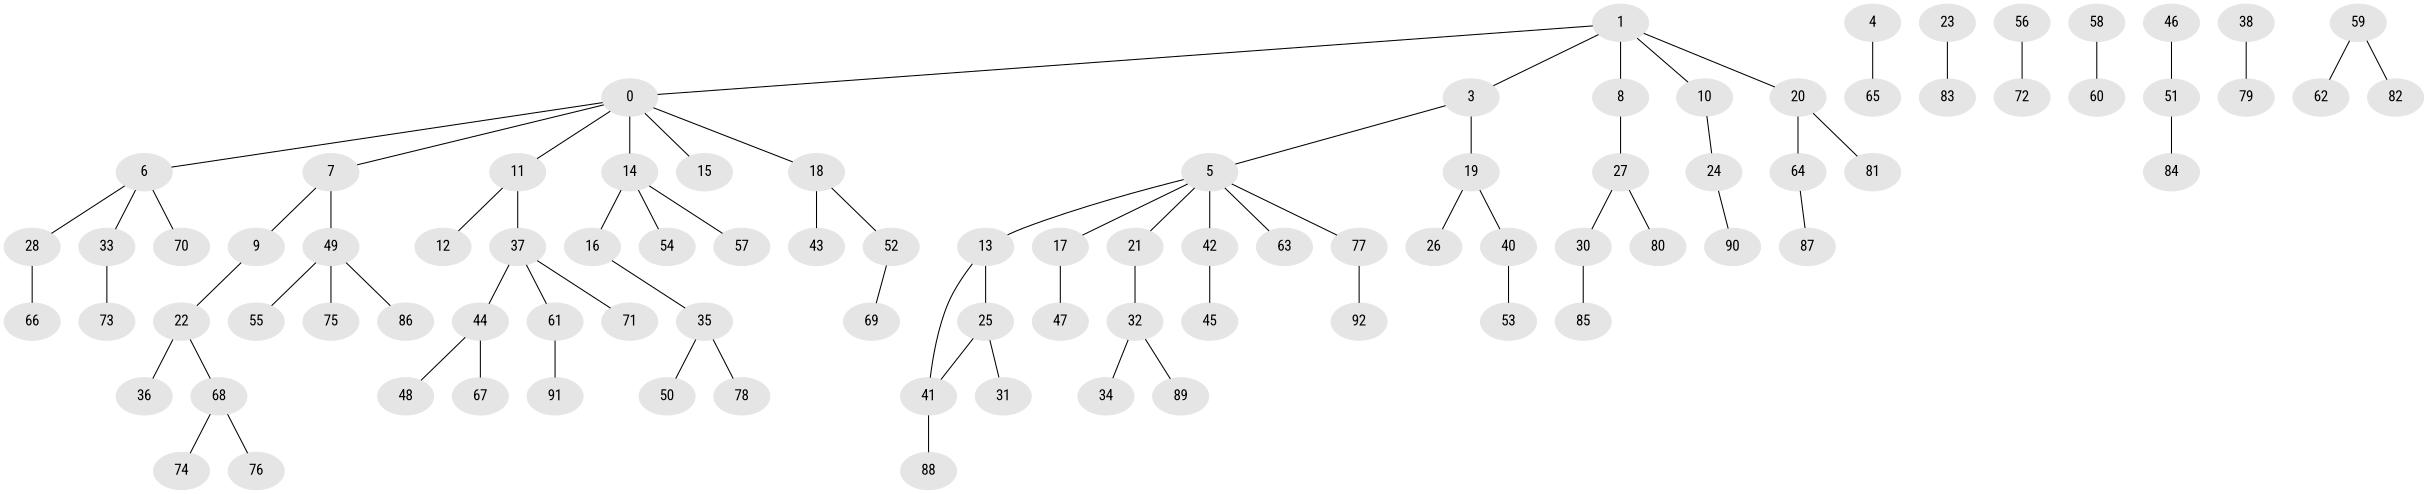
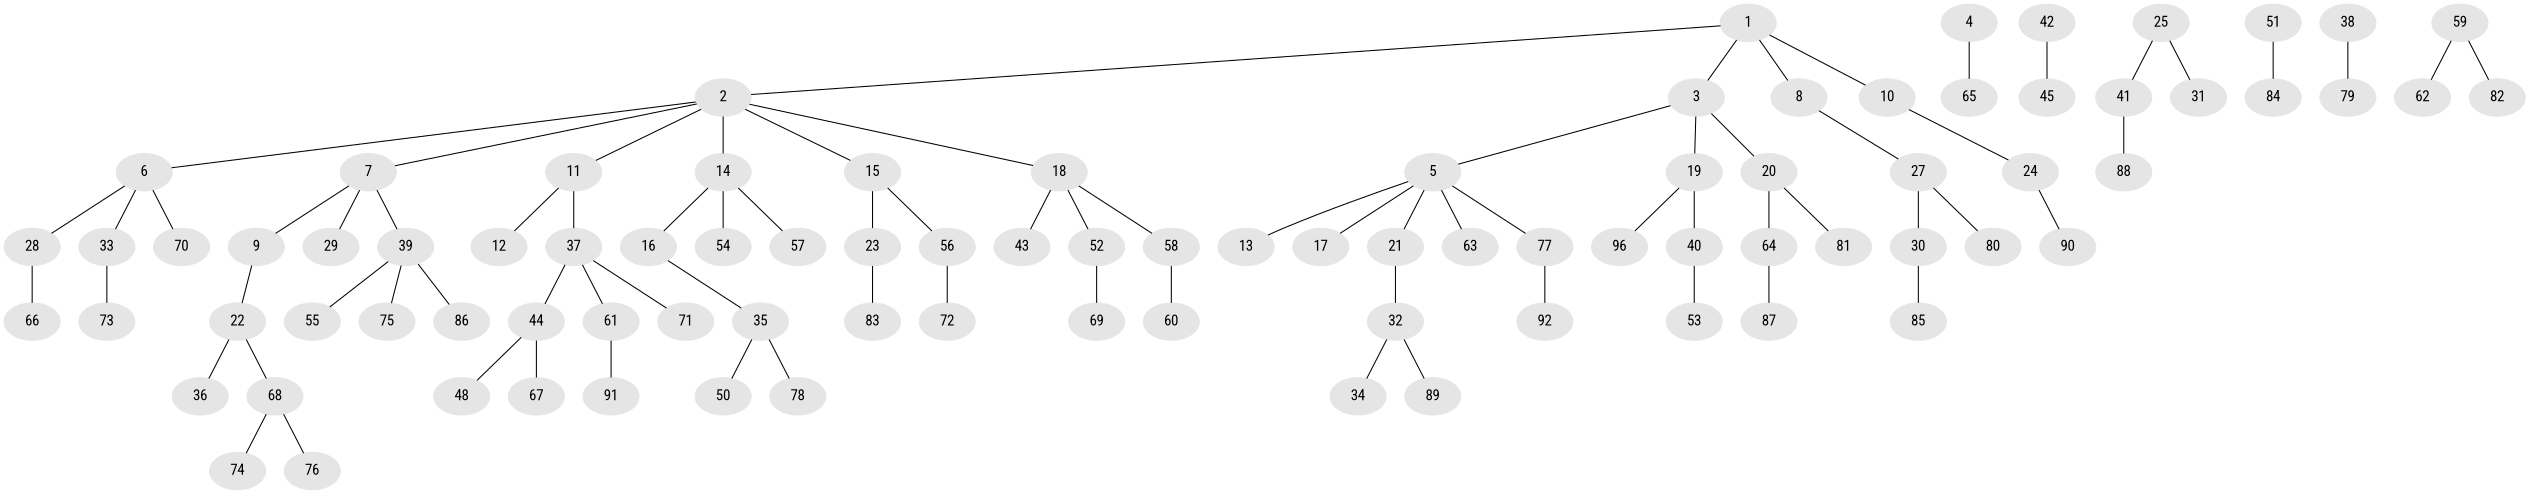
node "46": removed
edge "1" -- "20": now "3" -- "20"
node "0": label "0" -> "2"
edge "15" -- "56": added
edge "15" -- "23": added
edge "18" -- "58": added
edge "5" -- "42": removed
node "29": added
node "49": label "49" -> "39"
node "26": label "26" -> "96"
edge "13" -- "25": removed
edge "13" -- "41": removed
node "47": removed
